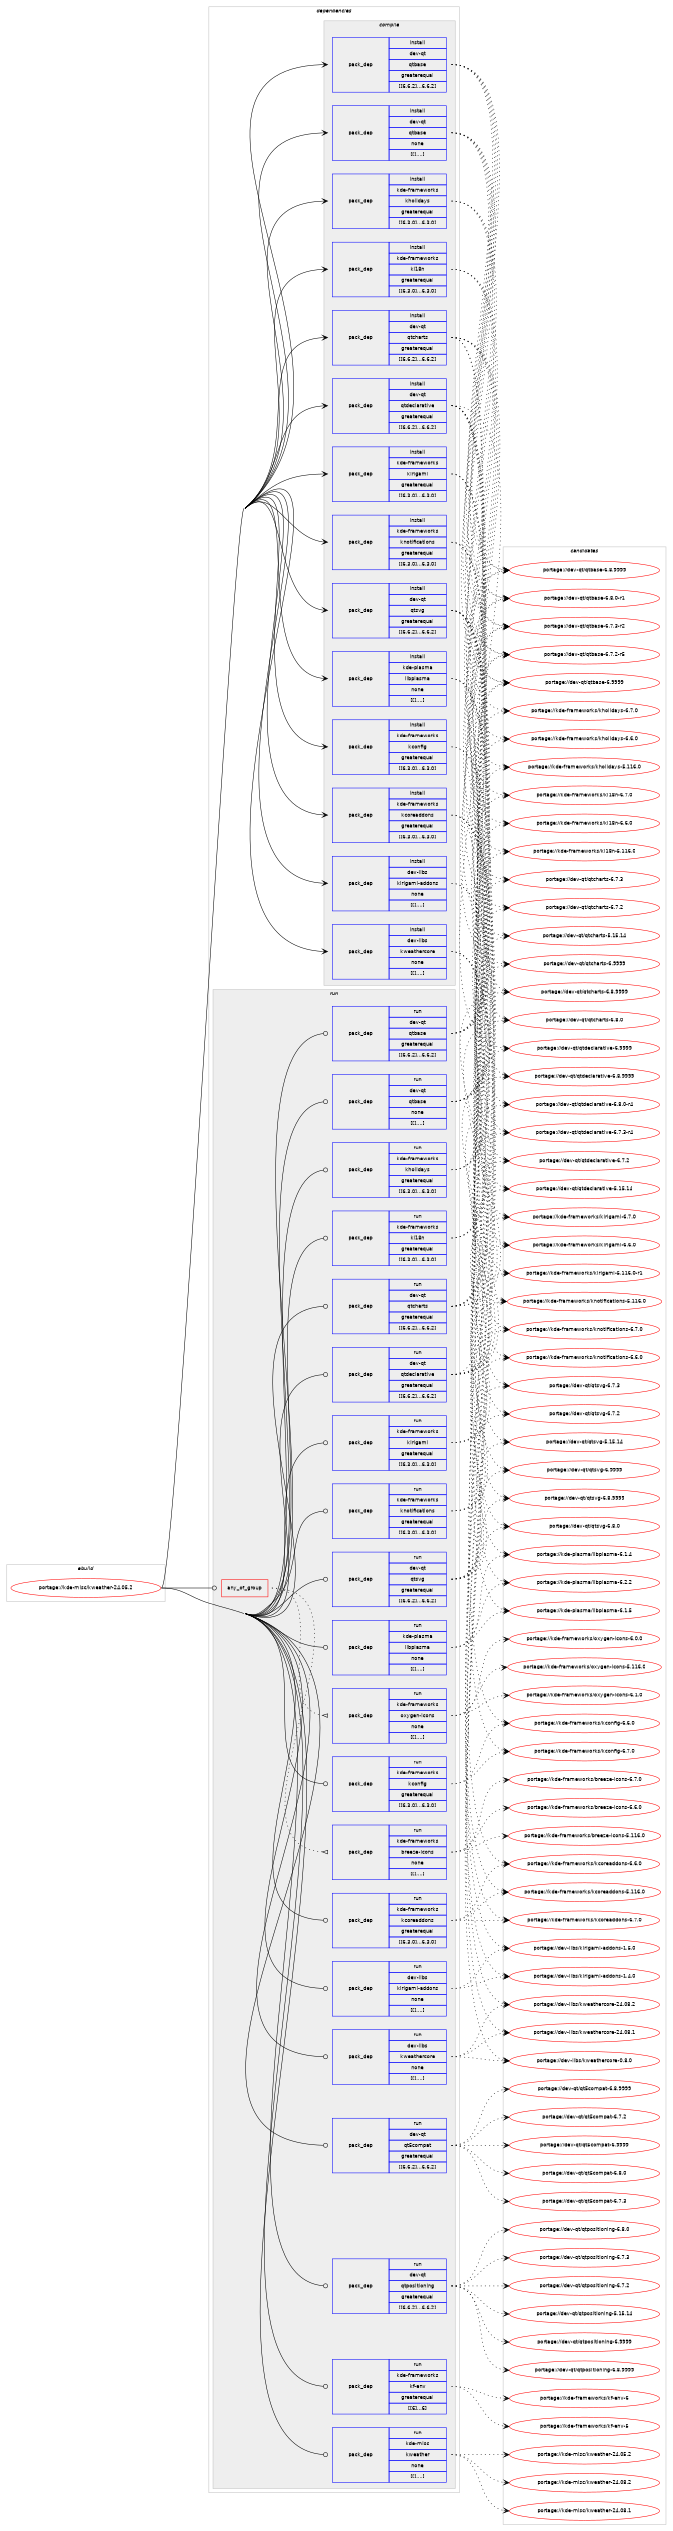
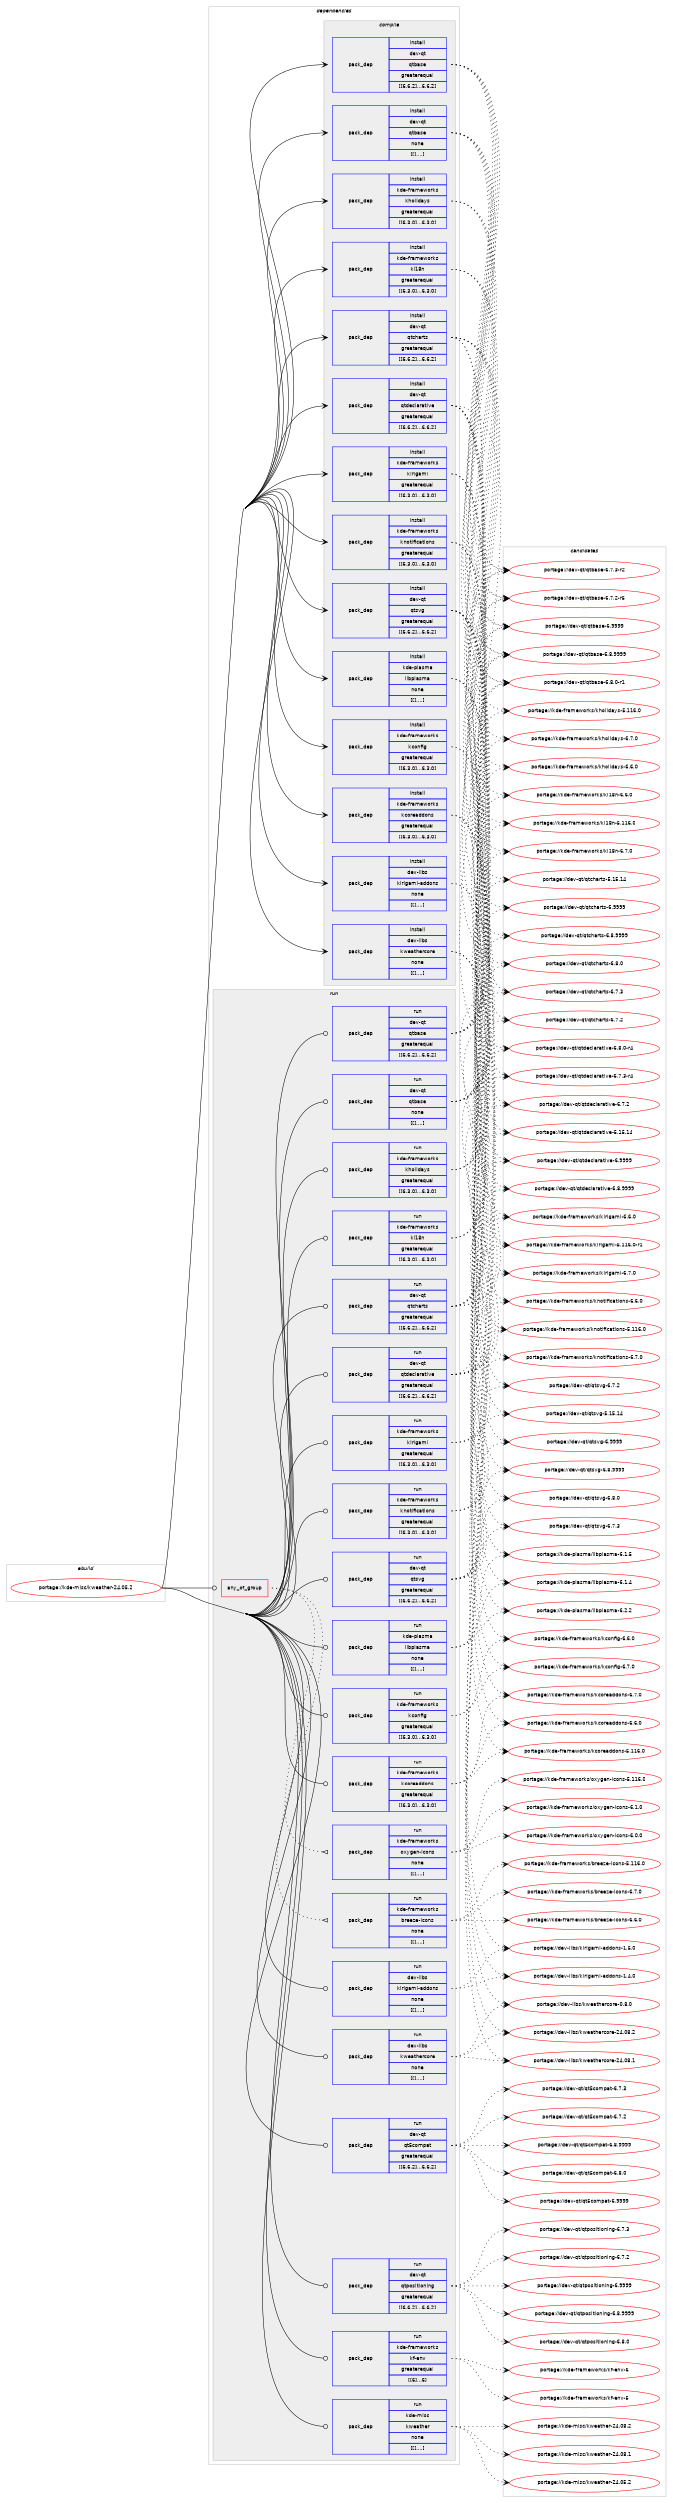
node "portage://dev-qt/qtpositioning-5.15.14": removed
